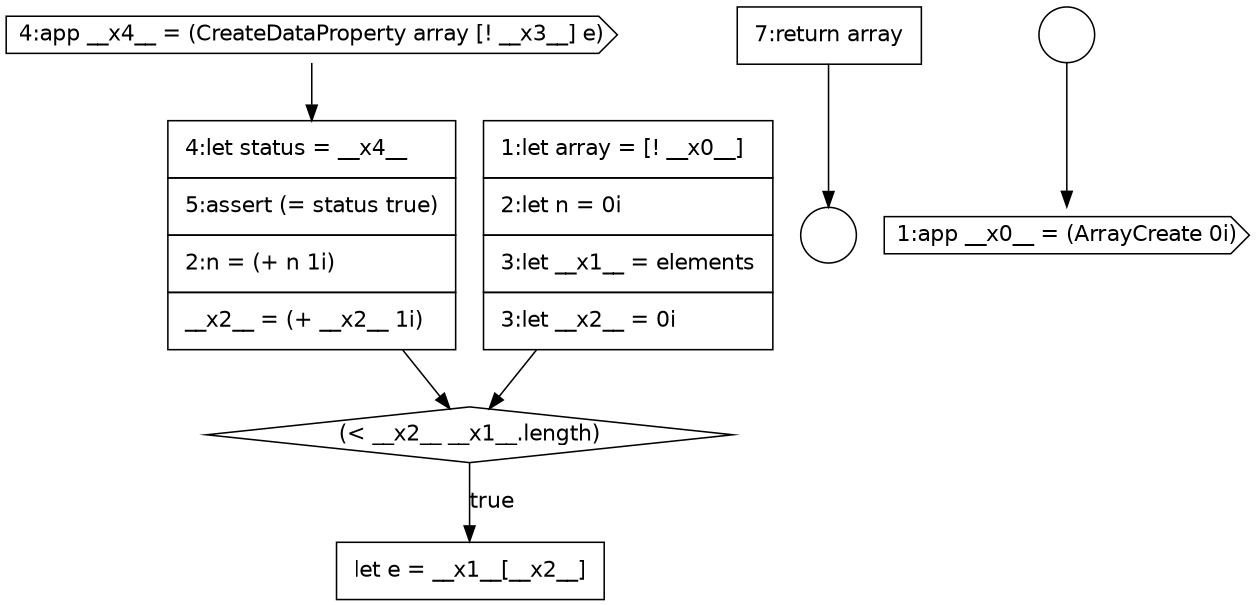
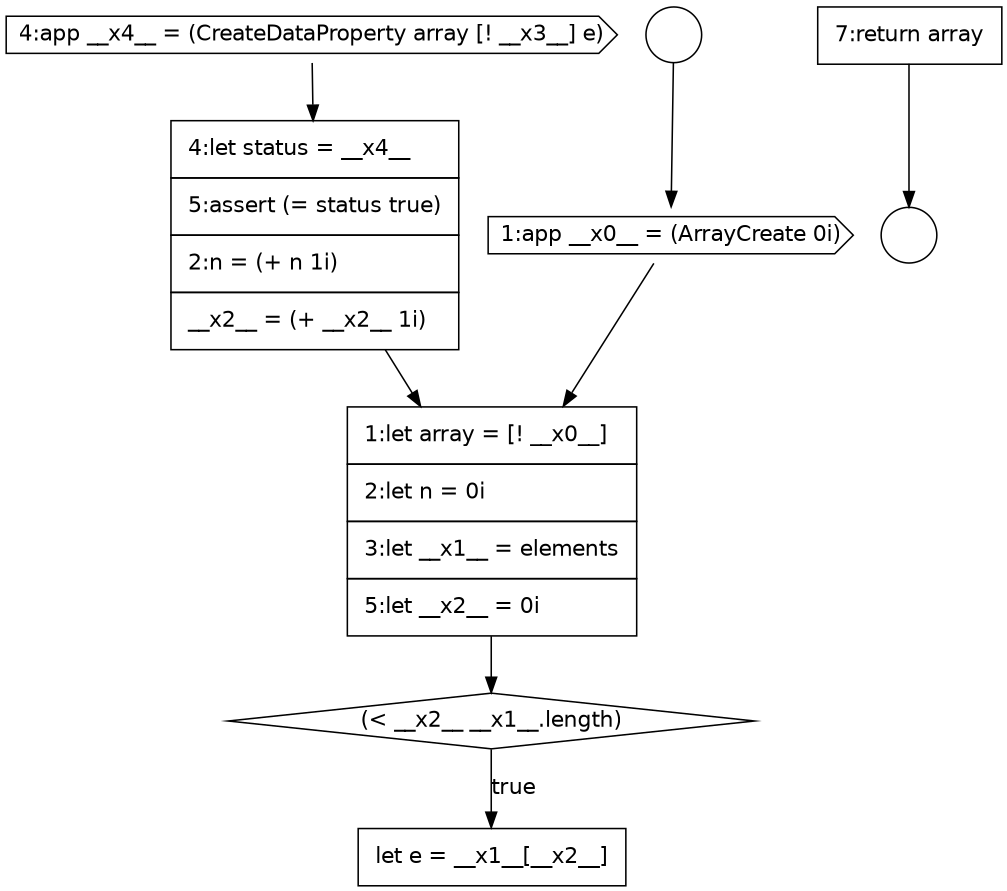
node "1:let array = [! __x0__]": text "3:let __x2__ = 0i" -> "5:let __x2__ = 0i"
edge "1:app __x0__ = (ArrayCreate 0i)" -> "1:let array = [! __x0__]": added
edge "4:let status = __x4__" -> "(< __x2__ __x1__.length)": now "4:let status = __x4__" -> "1:let array = [! __x0__]"
